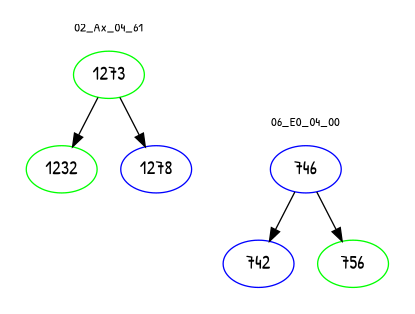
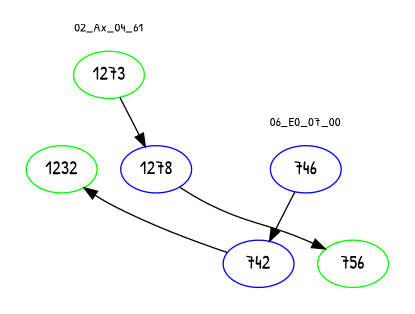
edge "1273" -> "1232": now "742" -> "1232"
cluster "06_E0_04_00": label "06_E0_04_00" -> "06_E0_07_00"
edge "746" -> "756": now "1278" -> "756"
